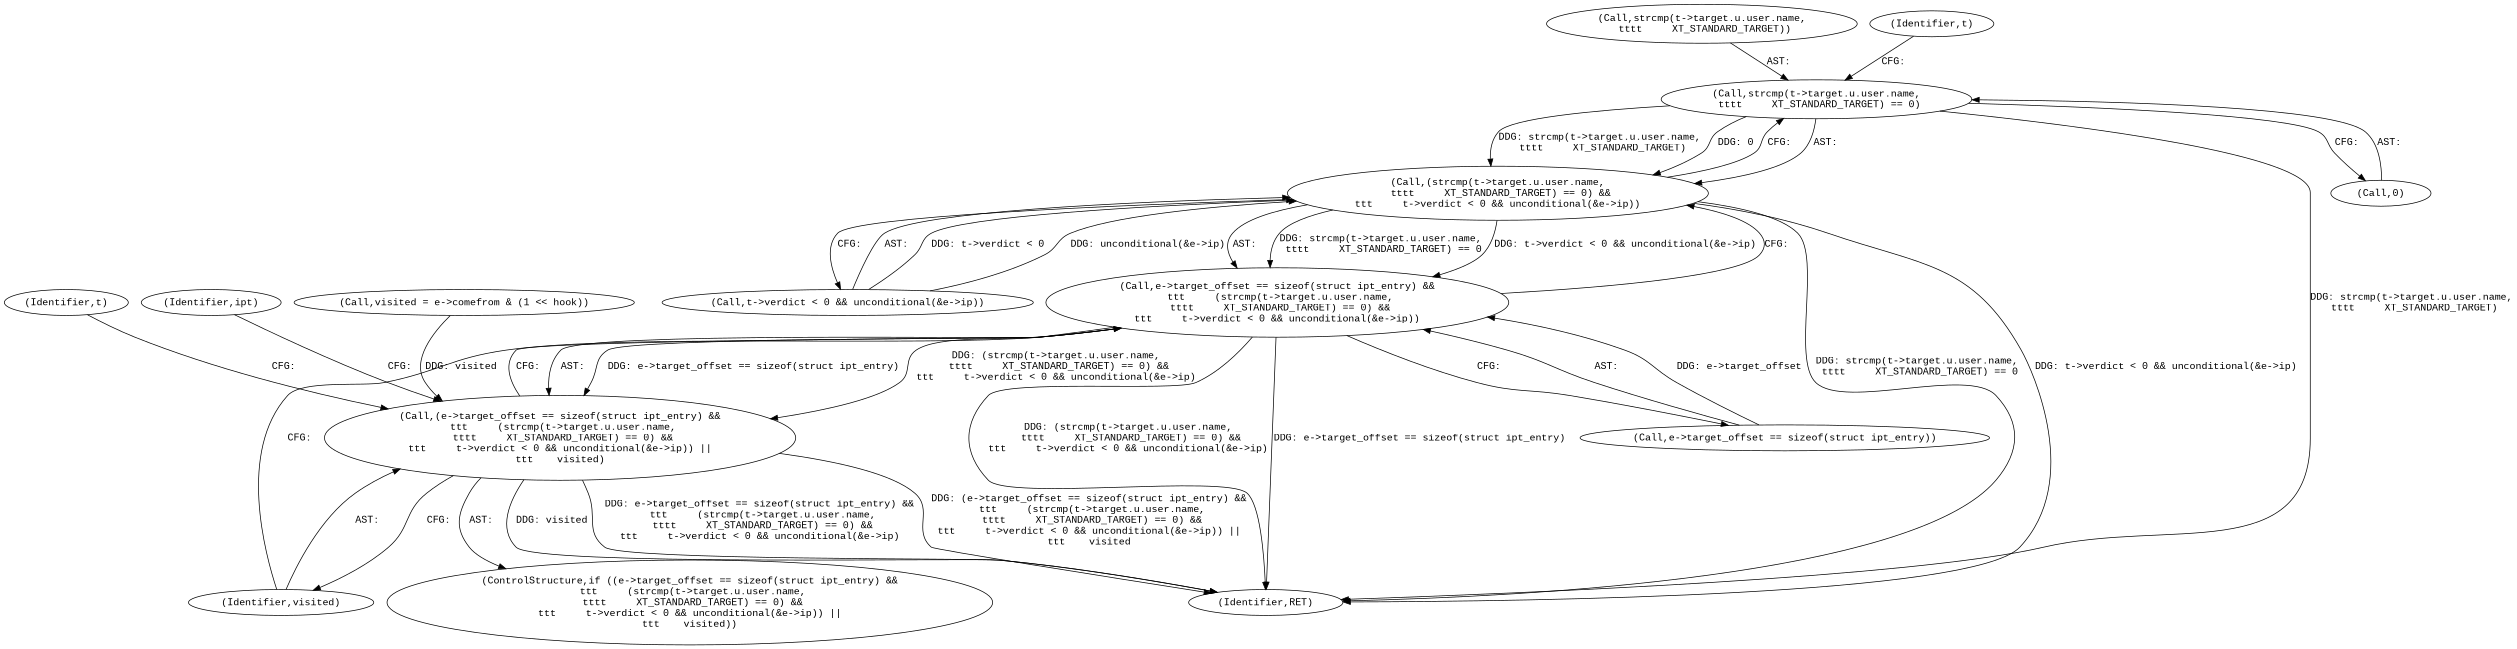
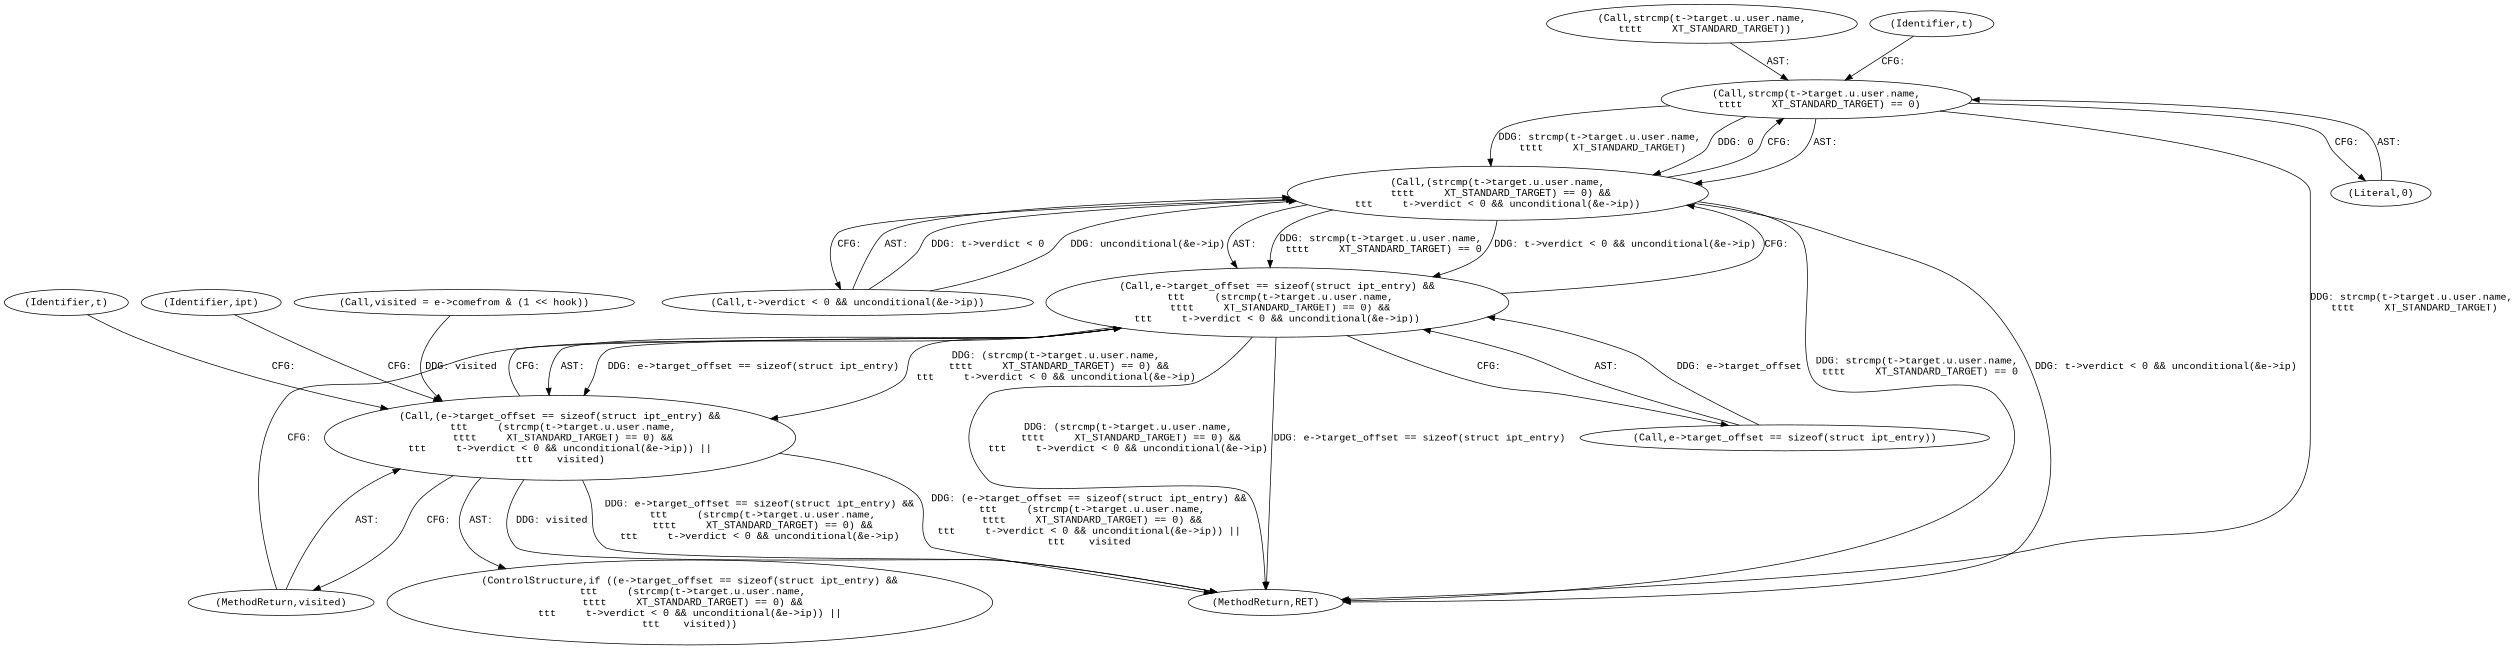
node "(Call,0)": label "(Call,0)" -> "(Literal,0)"
node "(Identifier,visited)": label "(Identifier,visited)" -> "(MethodReturn,visited)"
node "(Identifier,RET)": label "(Identifier,RET)" -> "(MethodReturn,RET)"
